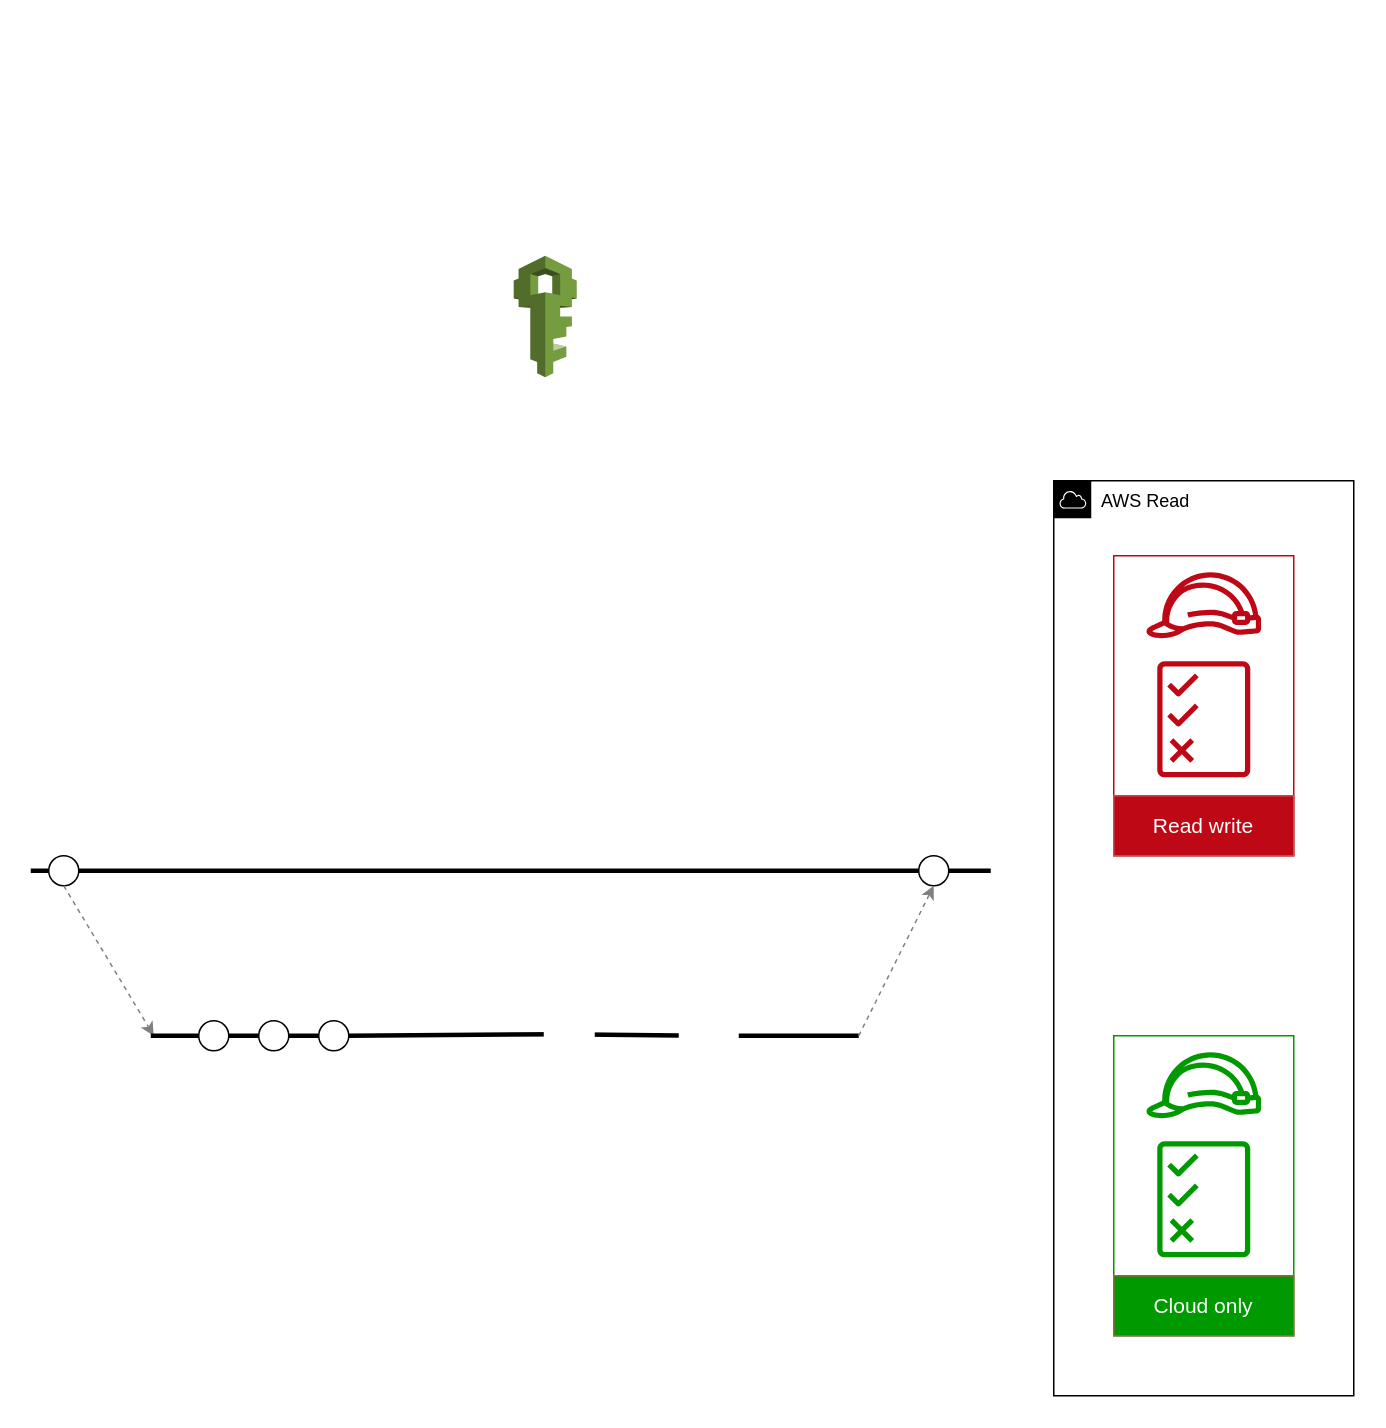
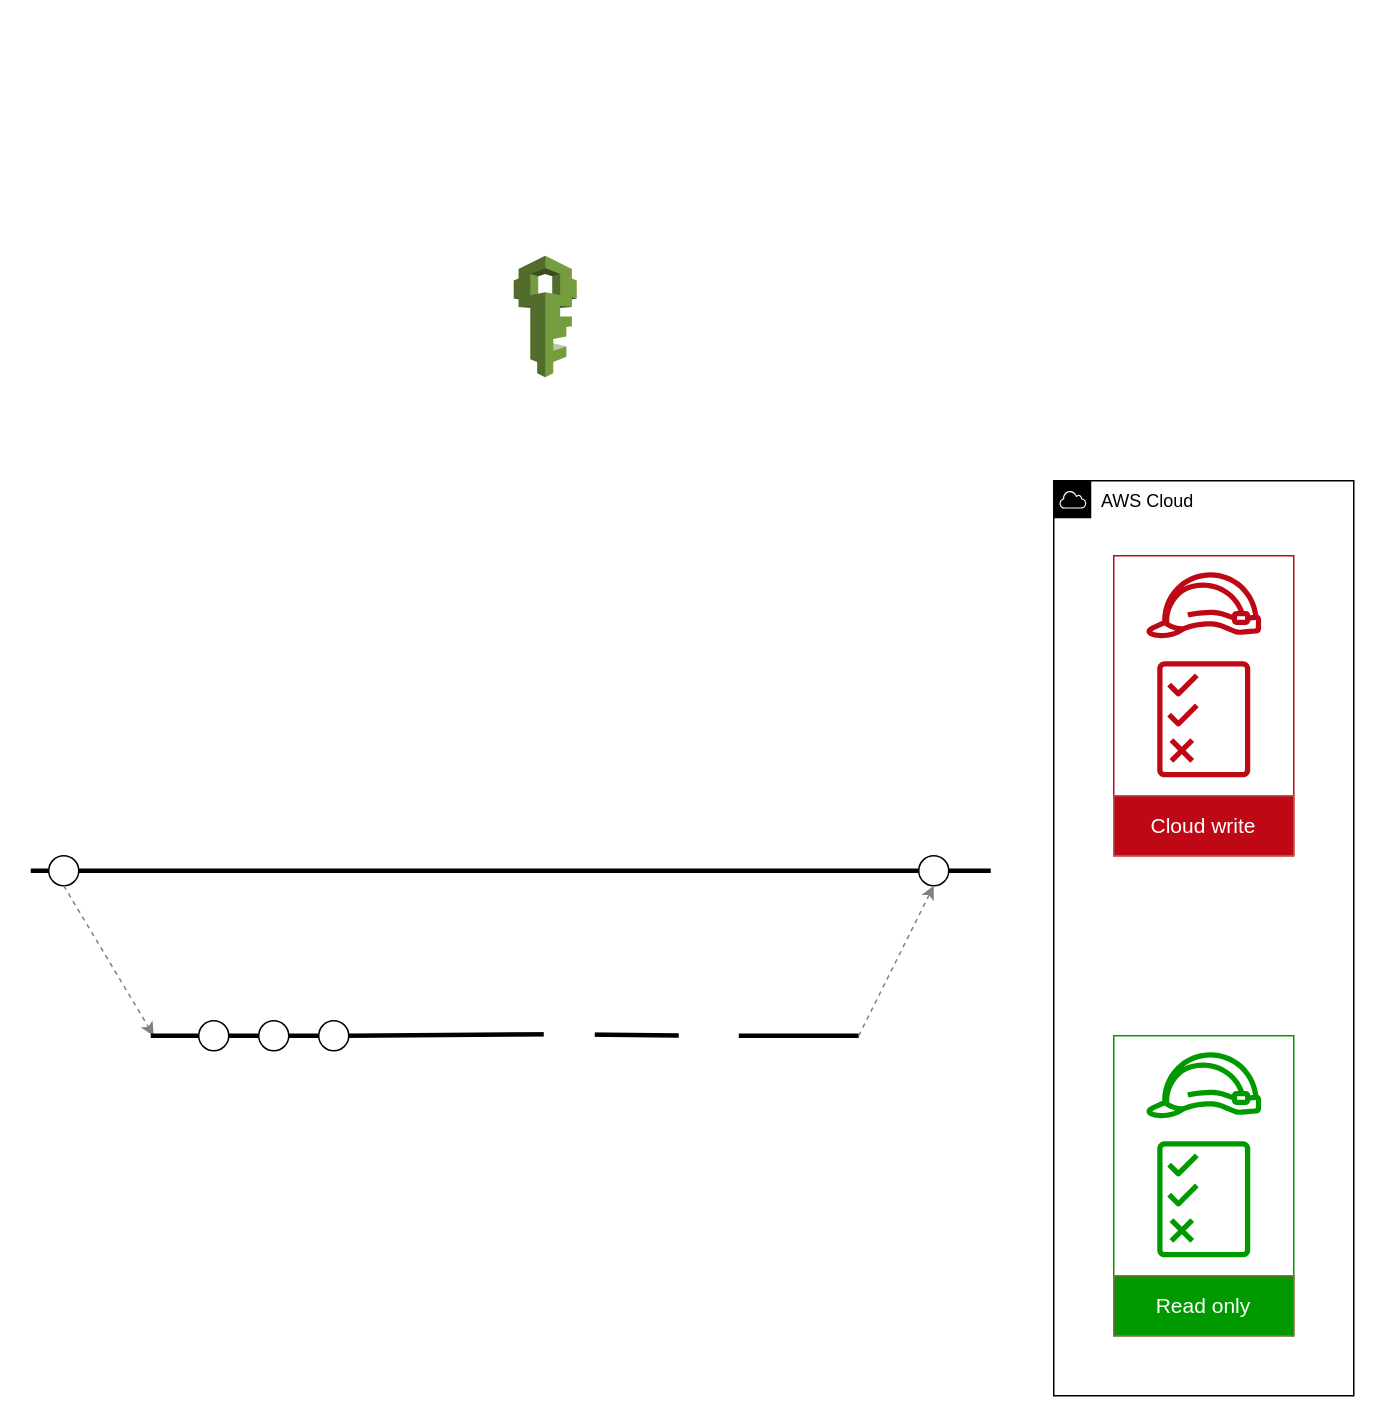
node "AWS Read": label "AWS Read" -> "AWS Cloud"
node "Read write": label "Read write" -> "Cloud write"
node "Cloud only": label "Cloud only" -> "Read only"
